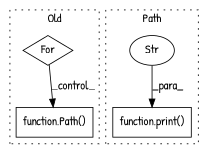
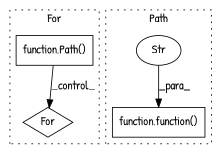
cluster "Old": label "Old" -> "For"
edge "For" -> "function.Path()": reversed
node "function.print()": label "function.print()" -> "function.function()"
